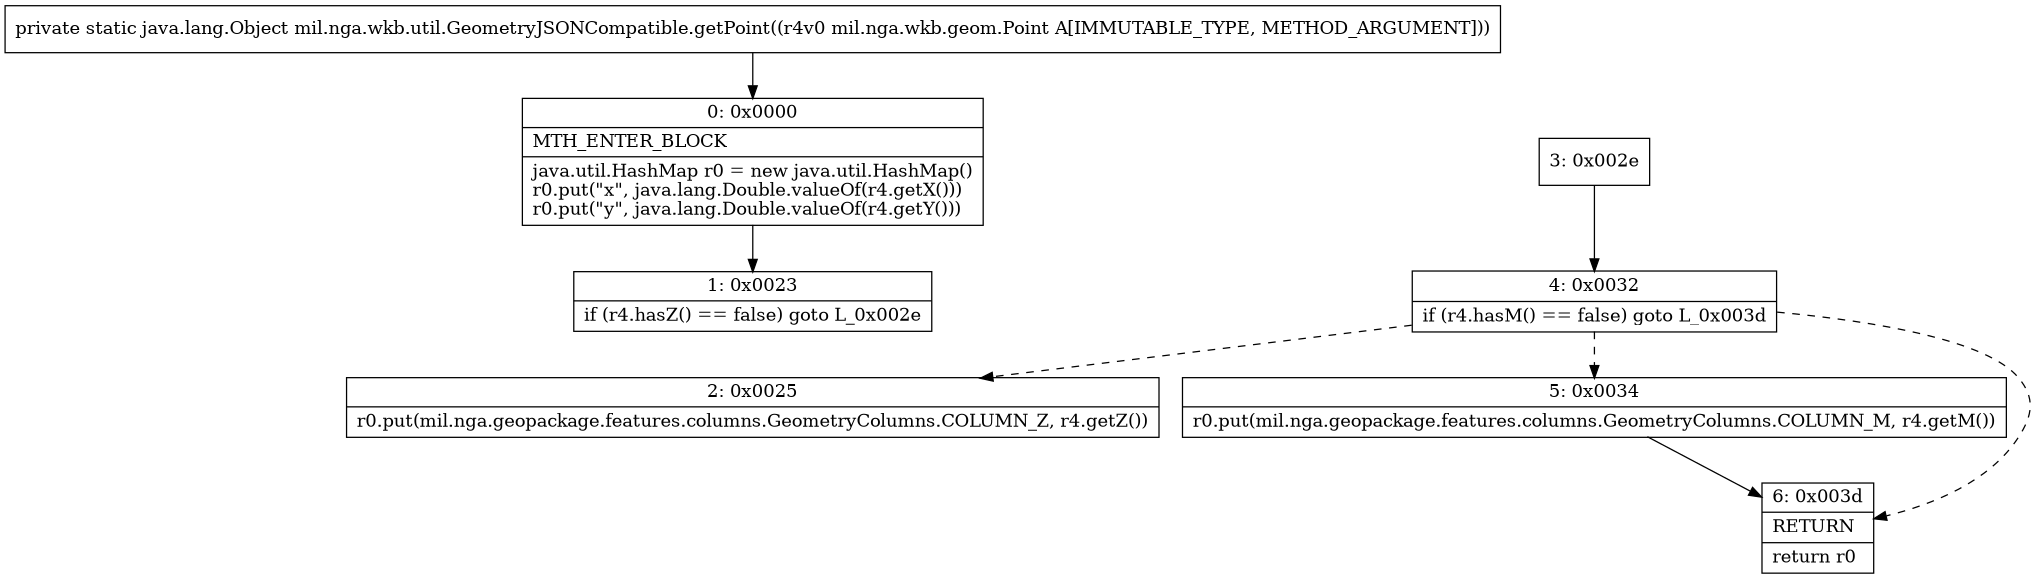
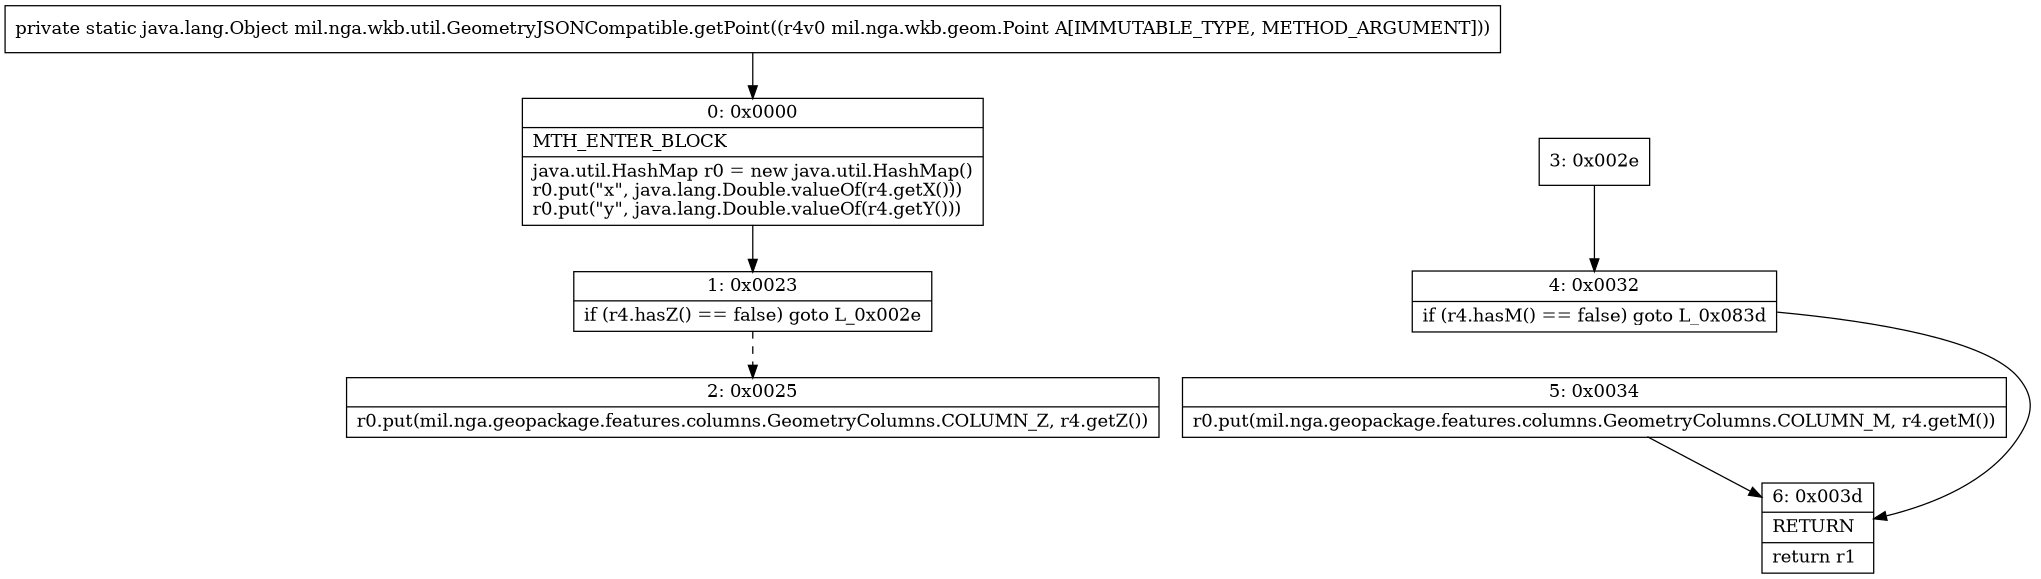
node "4: 0x0032": text "if (r4.hasM() == false) goto L_0x003d" -> "if (r4.hasM() == false) goto L_0x083d"
edge "4: 0x0032" -> "5: 0x0034": removed
edge "4: 0x0032" -> "2: 0x0025": now "1: 0x0023" -> "2: 0x0025"
edge "4: 0x0032" -> "6: 0x003d": style dashed -> solid
node "6: 0x003d": text "return r0" -> "return r1"
